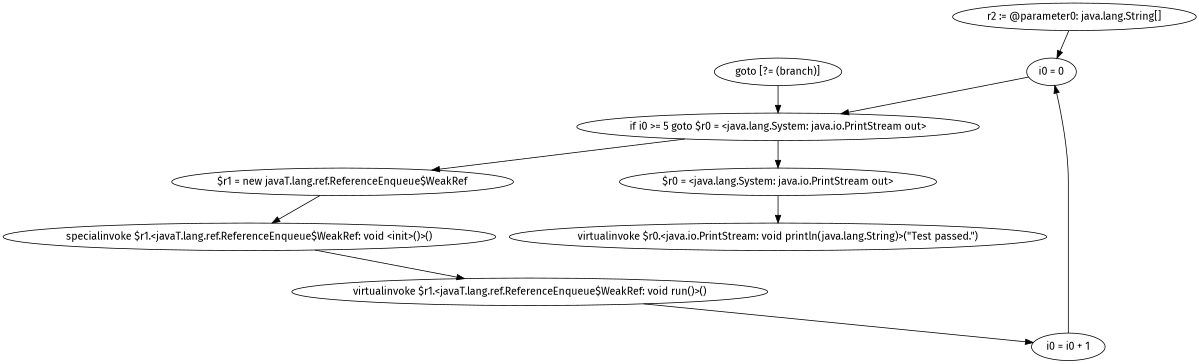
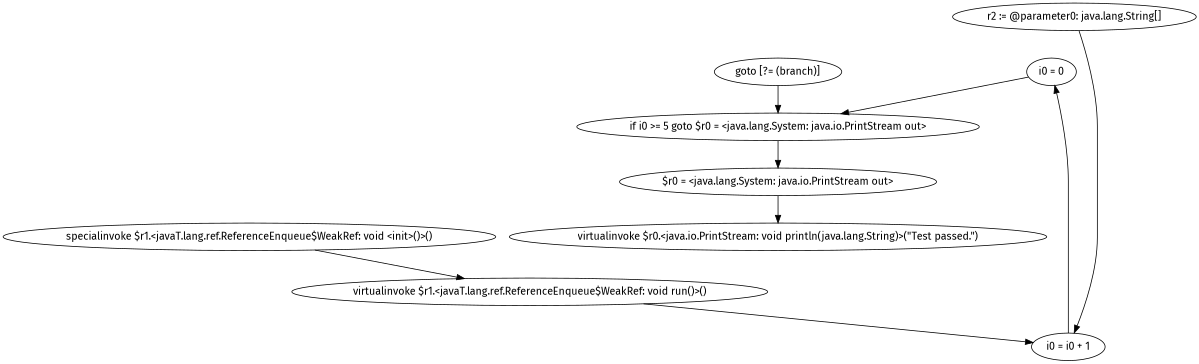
edge "r2 := @parameter0: java.lang.String[]" -> "i0 = 0": now "r2 := @parameter0: java.lang.String[]" -> "i0 = i0 + 1"
node "$r1 = new javaT.lang.ref.ReferenceEnqueue$WeakRef": removed
